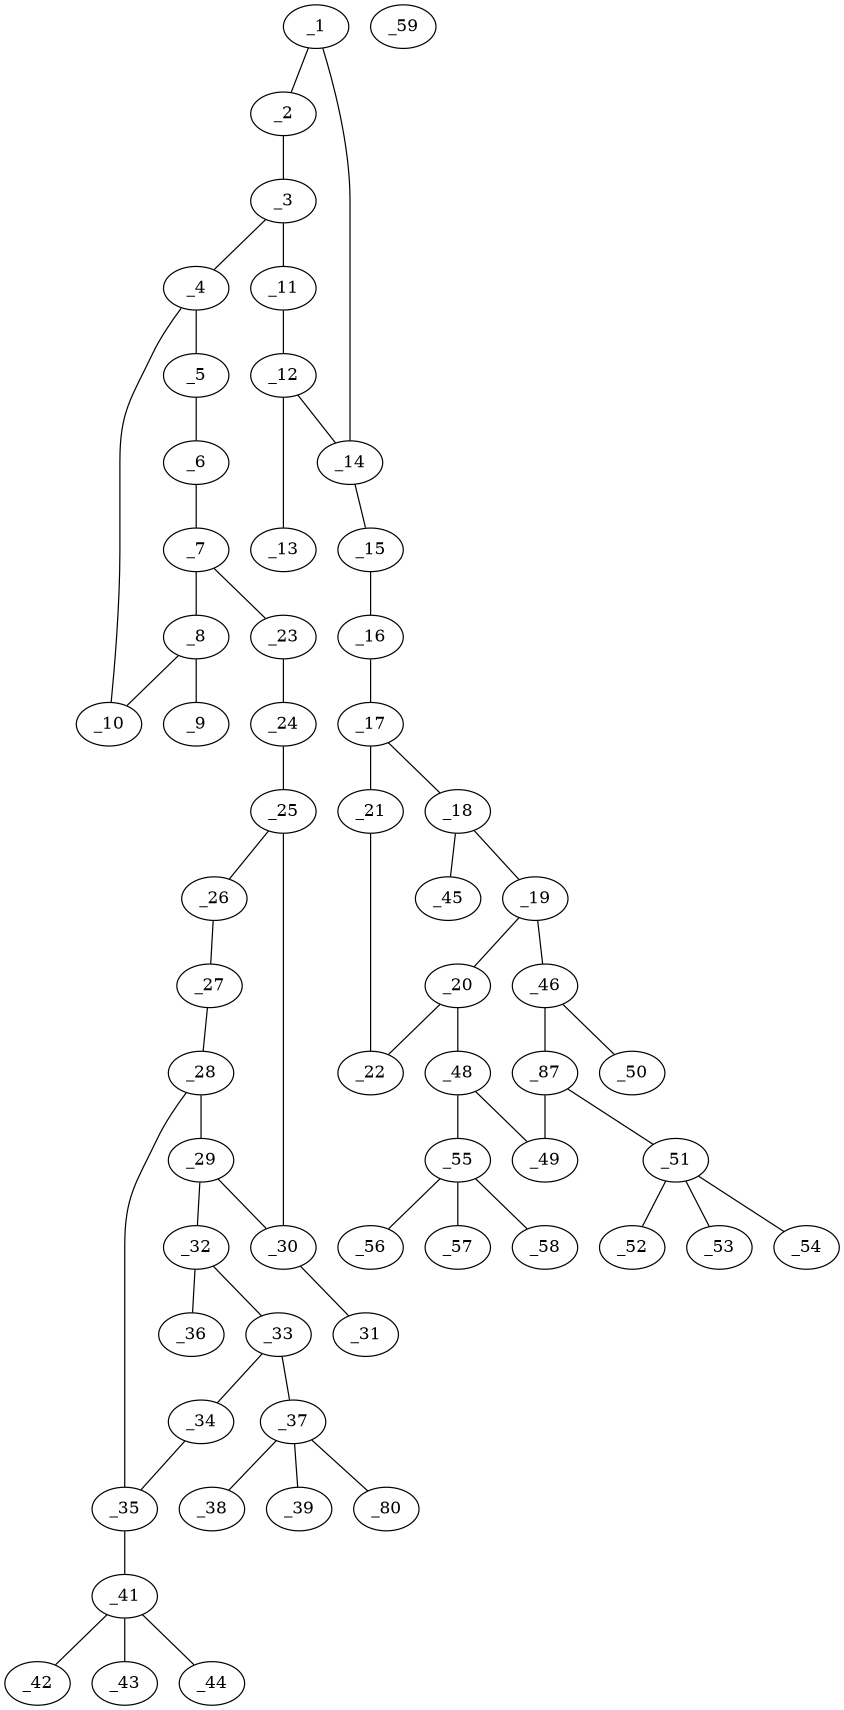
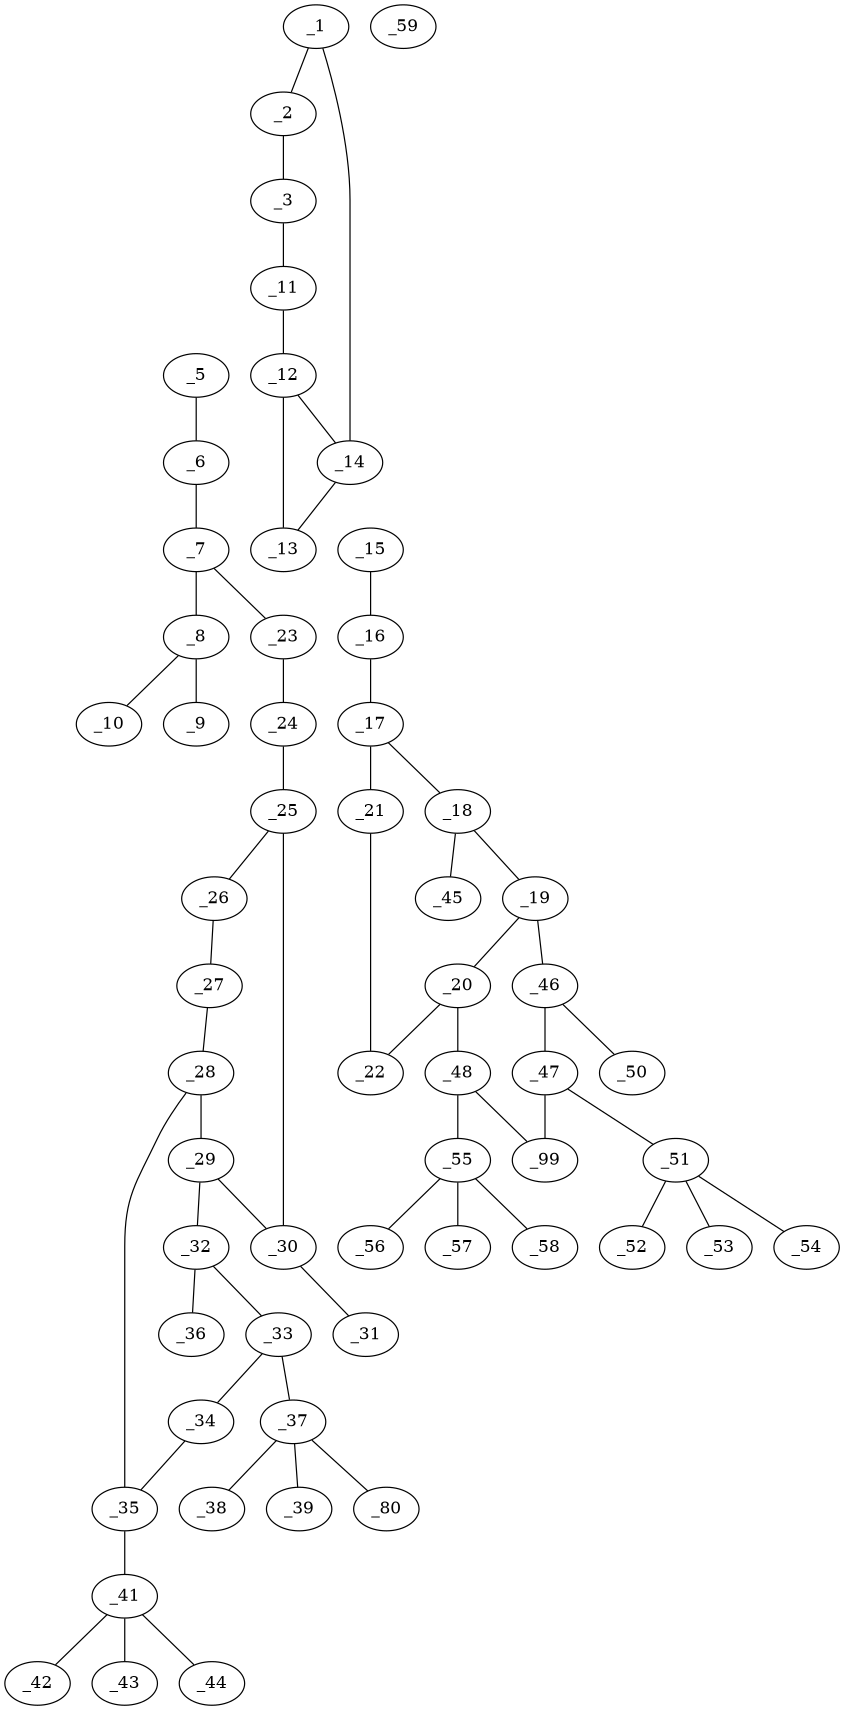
node "_4": removed
edge "_14" -- "_15": now "_14" -- "_13"
node "_87": label "_87" -> "_47"
node "_49": label "_49" -> "_99"
